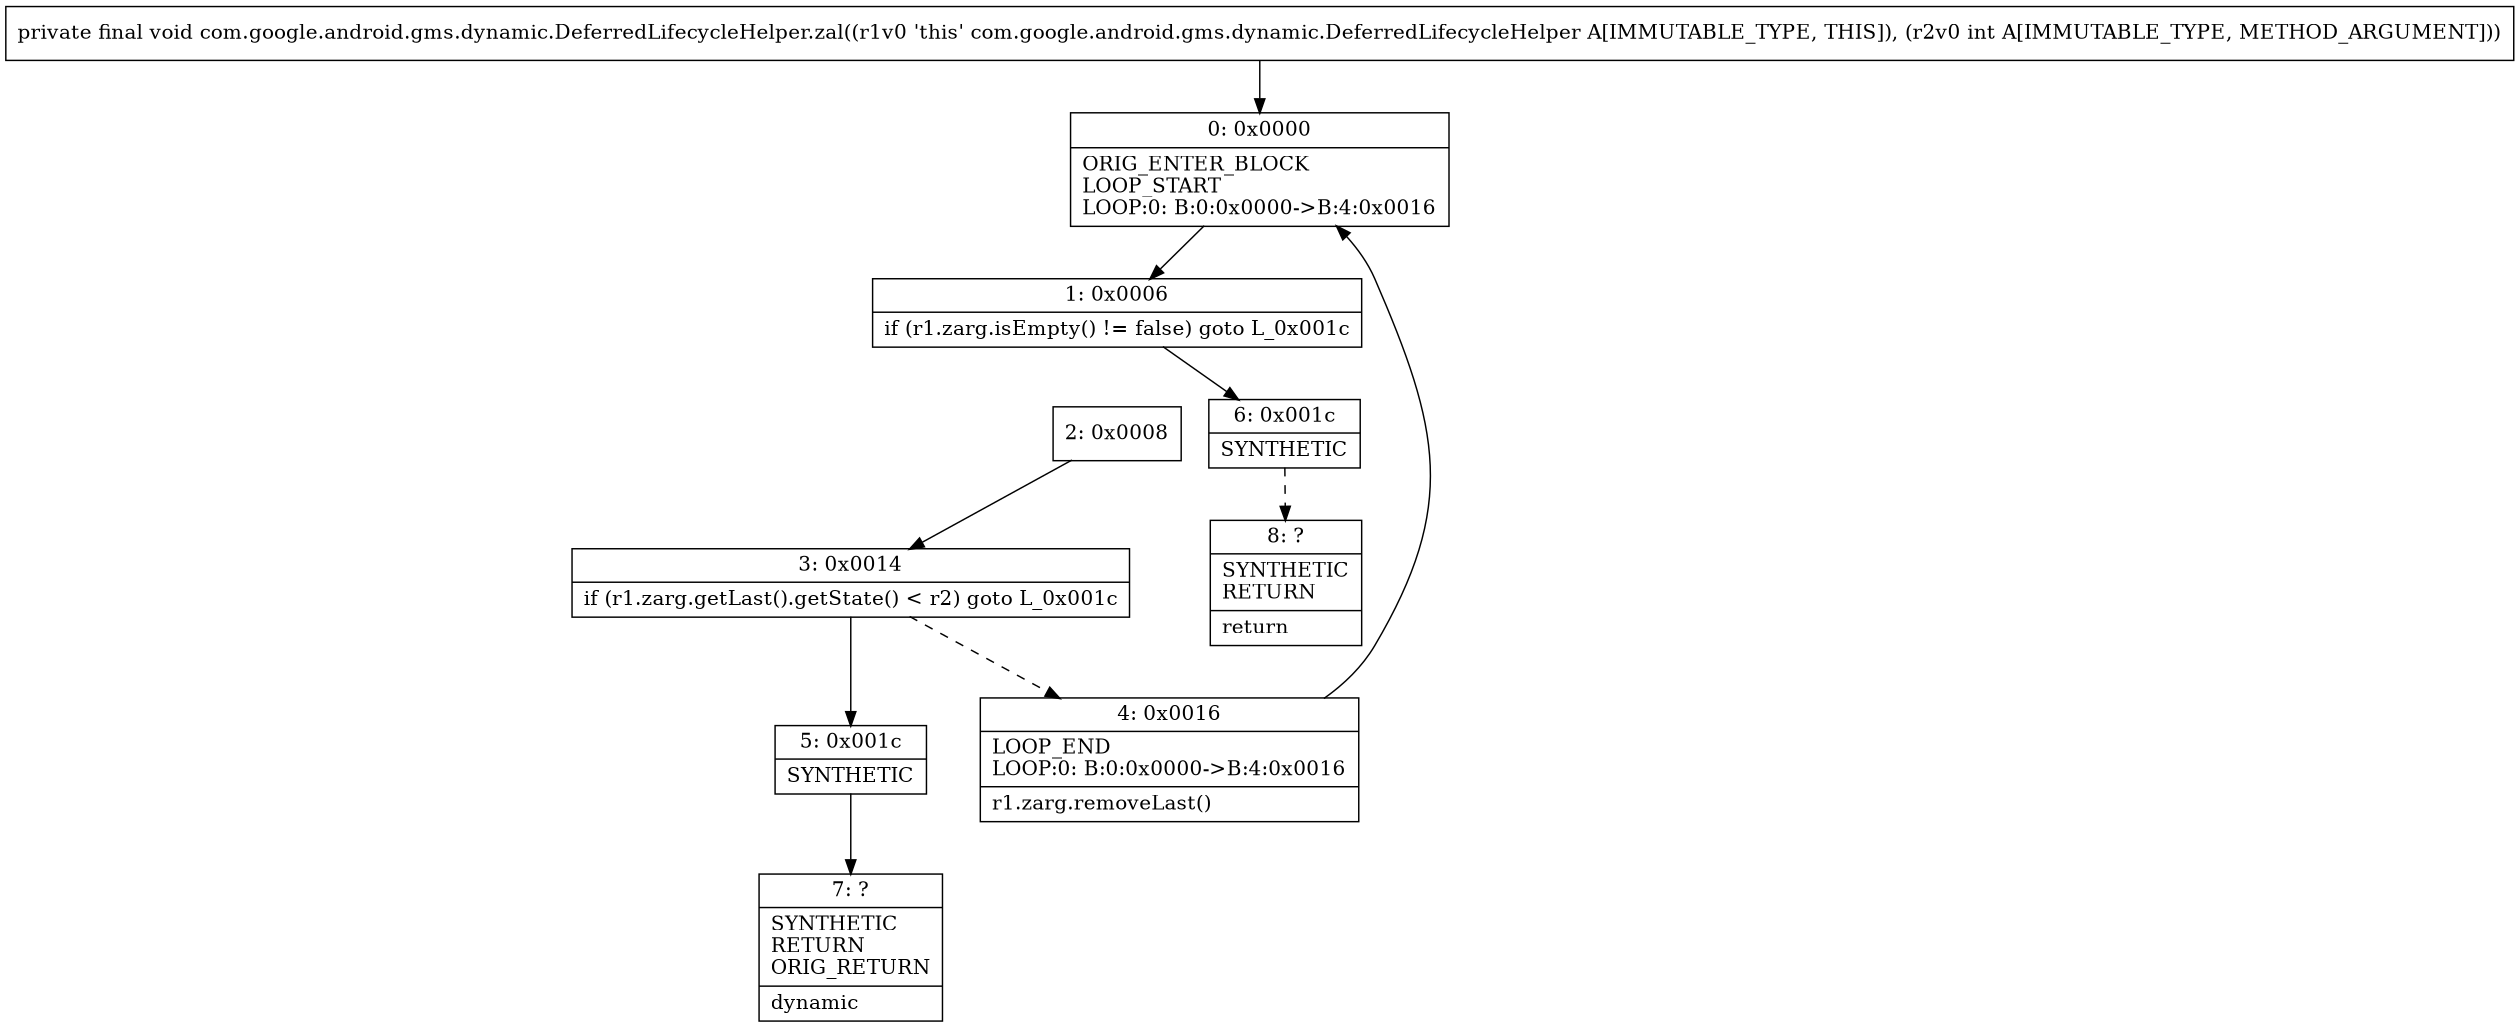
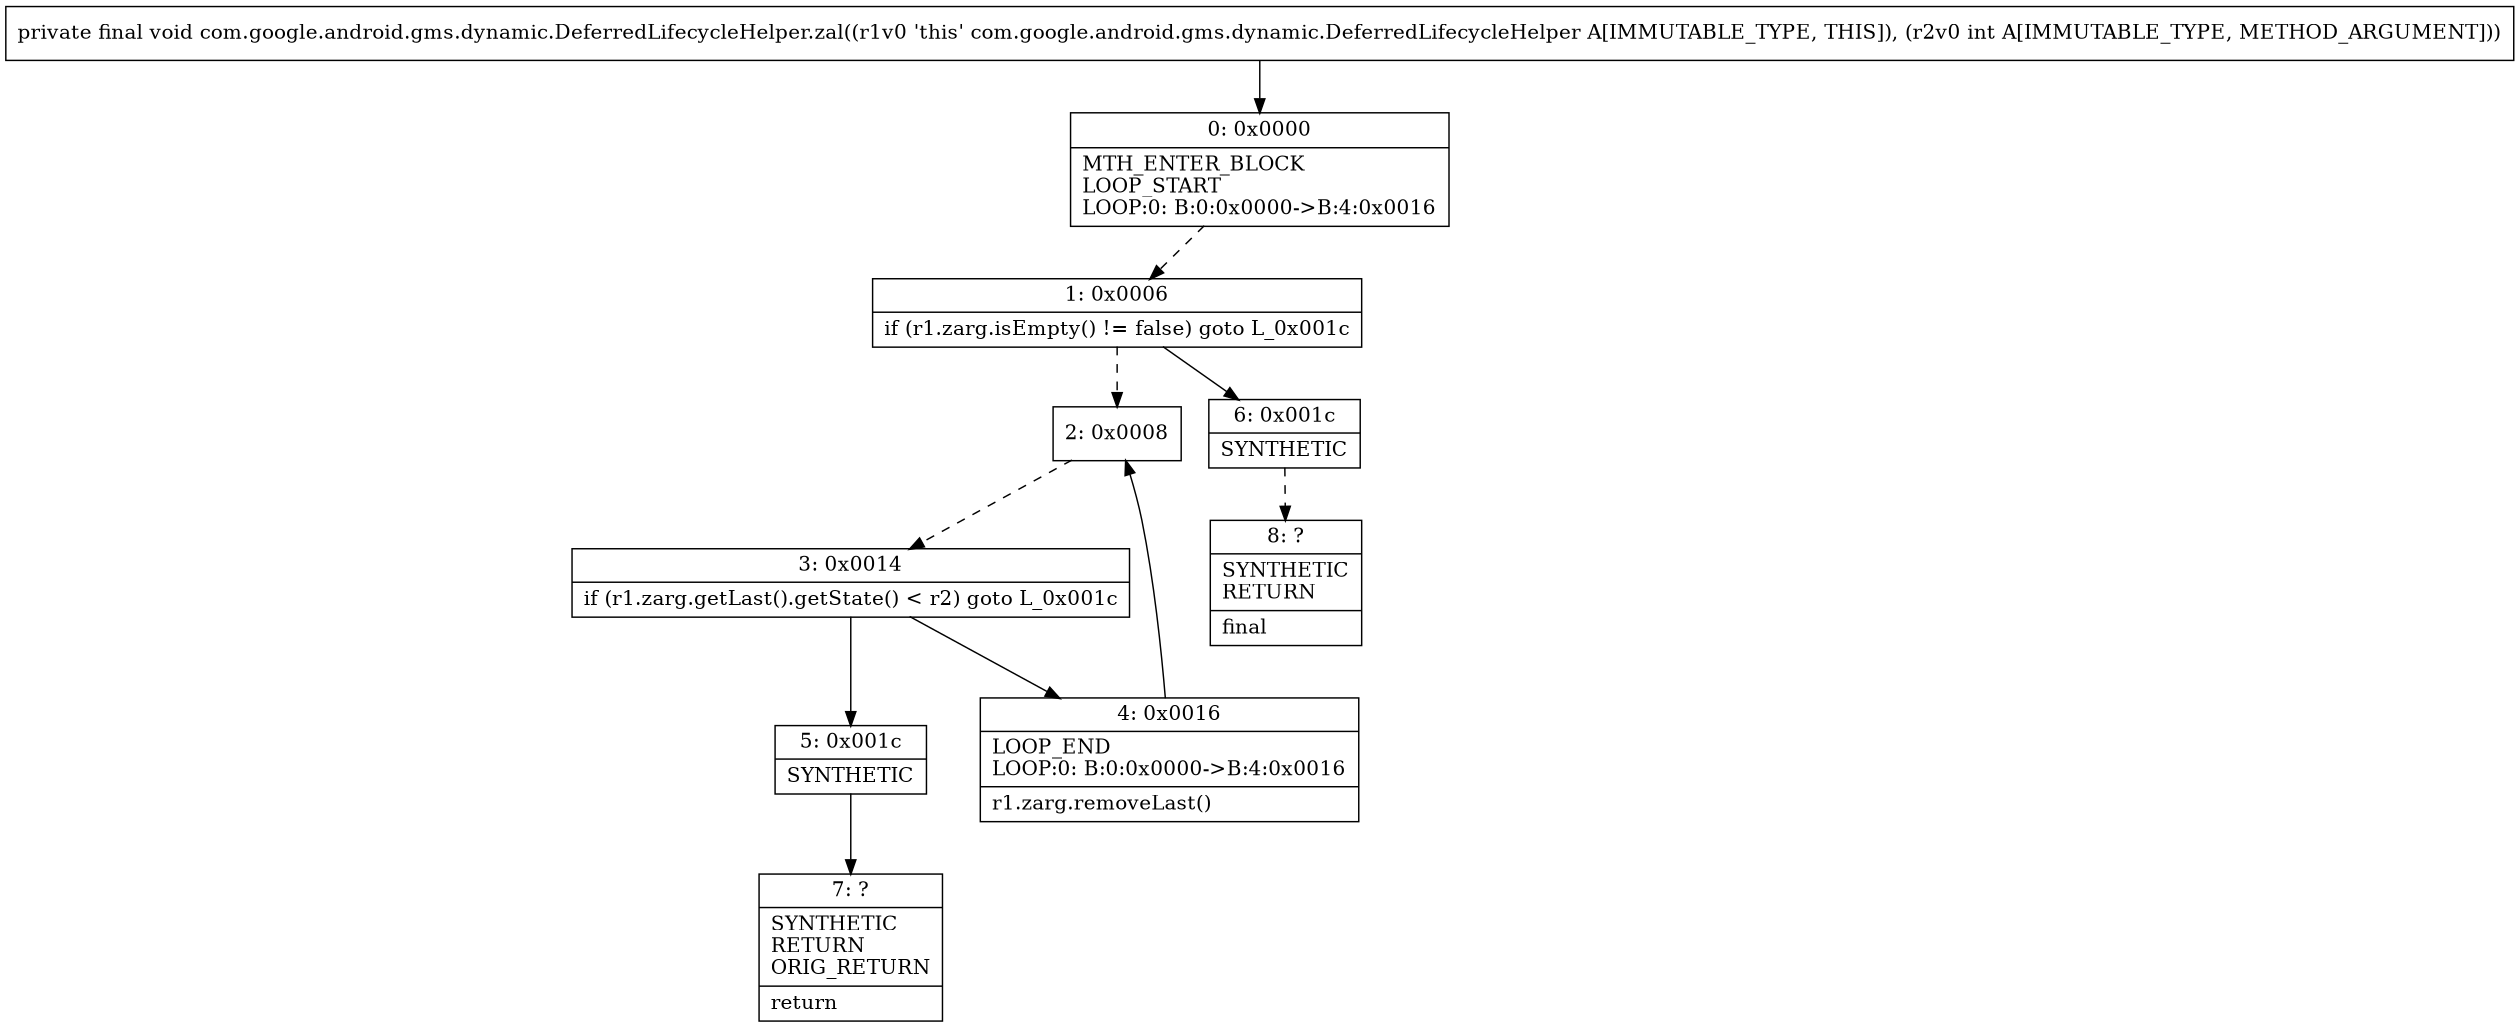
node "0: 0x0000": text "ORIG_ENTER_BLOCK" -> "MTH_ENTER_BLOCK"
edge "0: 0x0000" -> "1: 0x0006": style solid -> dashed
edge "1: 0x0006" -> "2: 0x0008": added
edge "4: 0x0016" -> "0: 0x0000": now "4: 0x0016" -> "2: 0x0008"
edge "2: 0x0008" -> "3: 0x0014": style solid -> dashed
node "8: ?": text "return" -> "final"
edge "3: 0x0014" -> "4: 0x0016": style dashed -> solid
node "7: ?": text "dynamic" -> "return"
